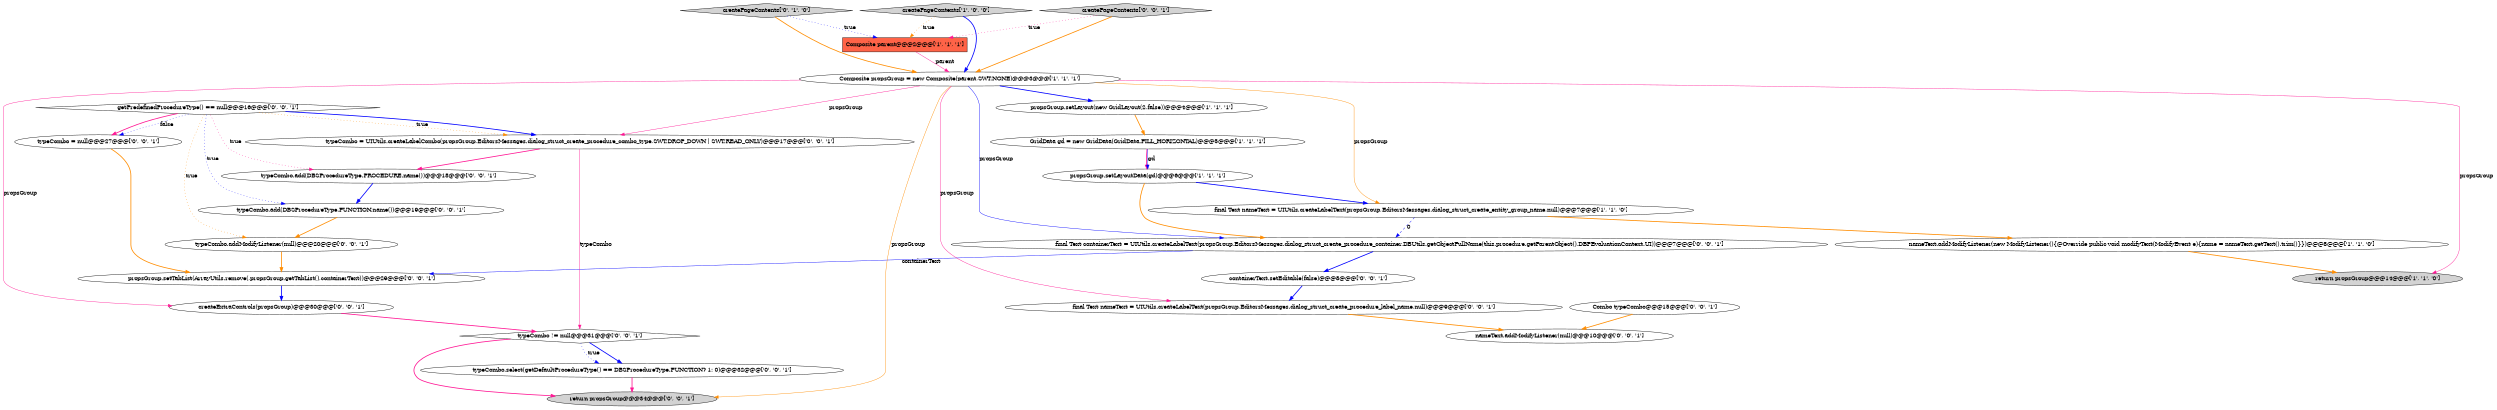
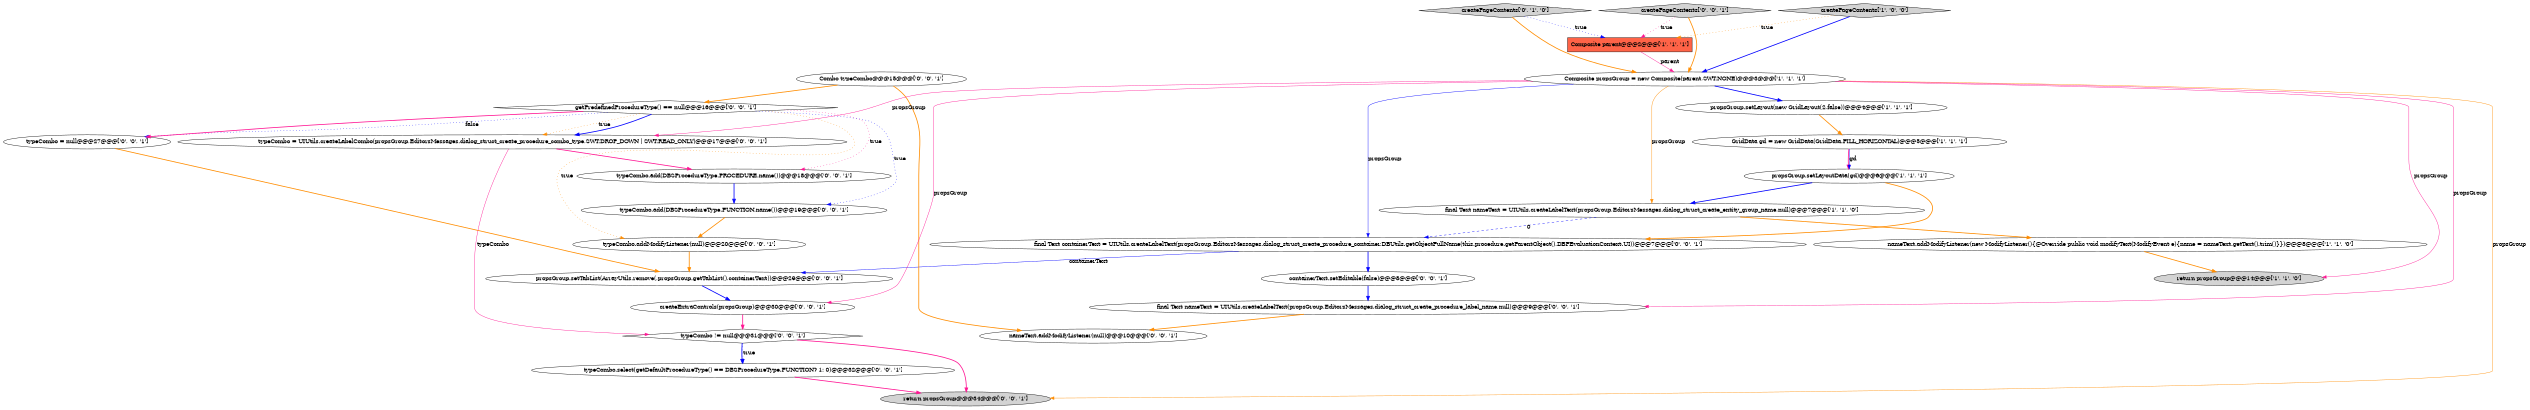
edge "Combo typeCombo@@@15@@@['0', '0', '1']" -> "getPredefinedProcedureType() == null@@@16@@@['0', '0', '1']": added
